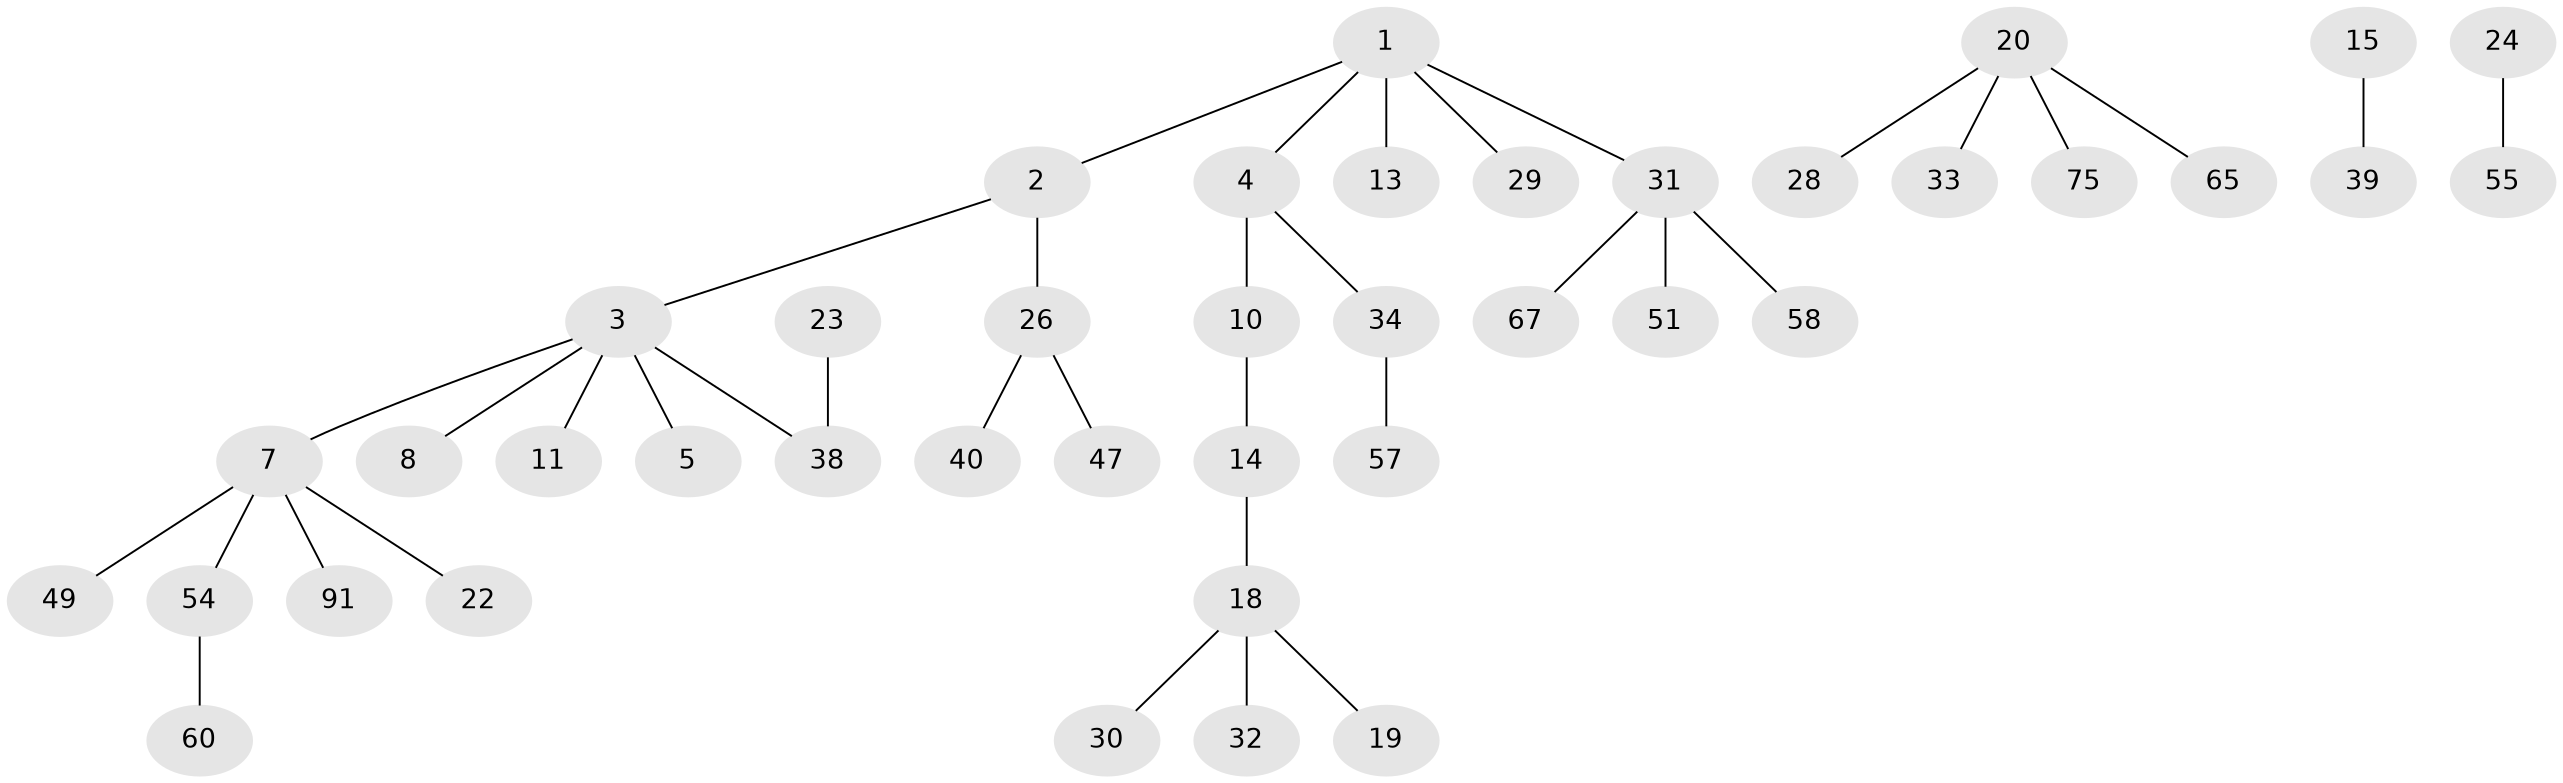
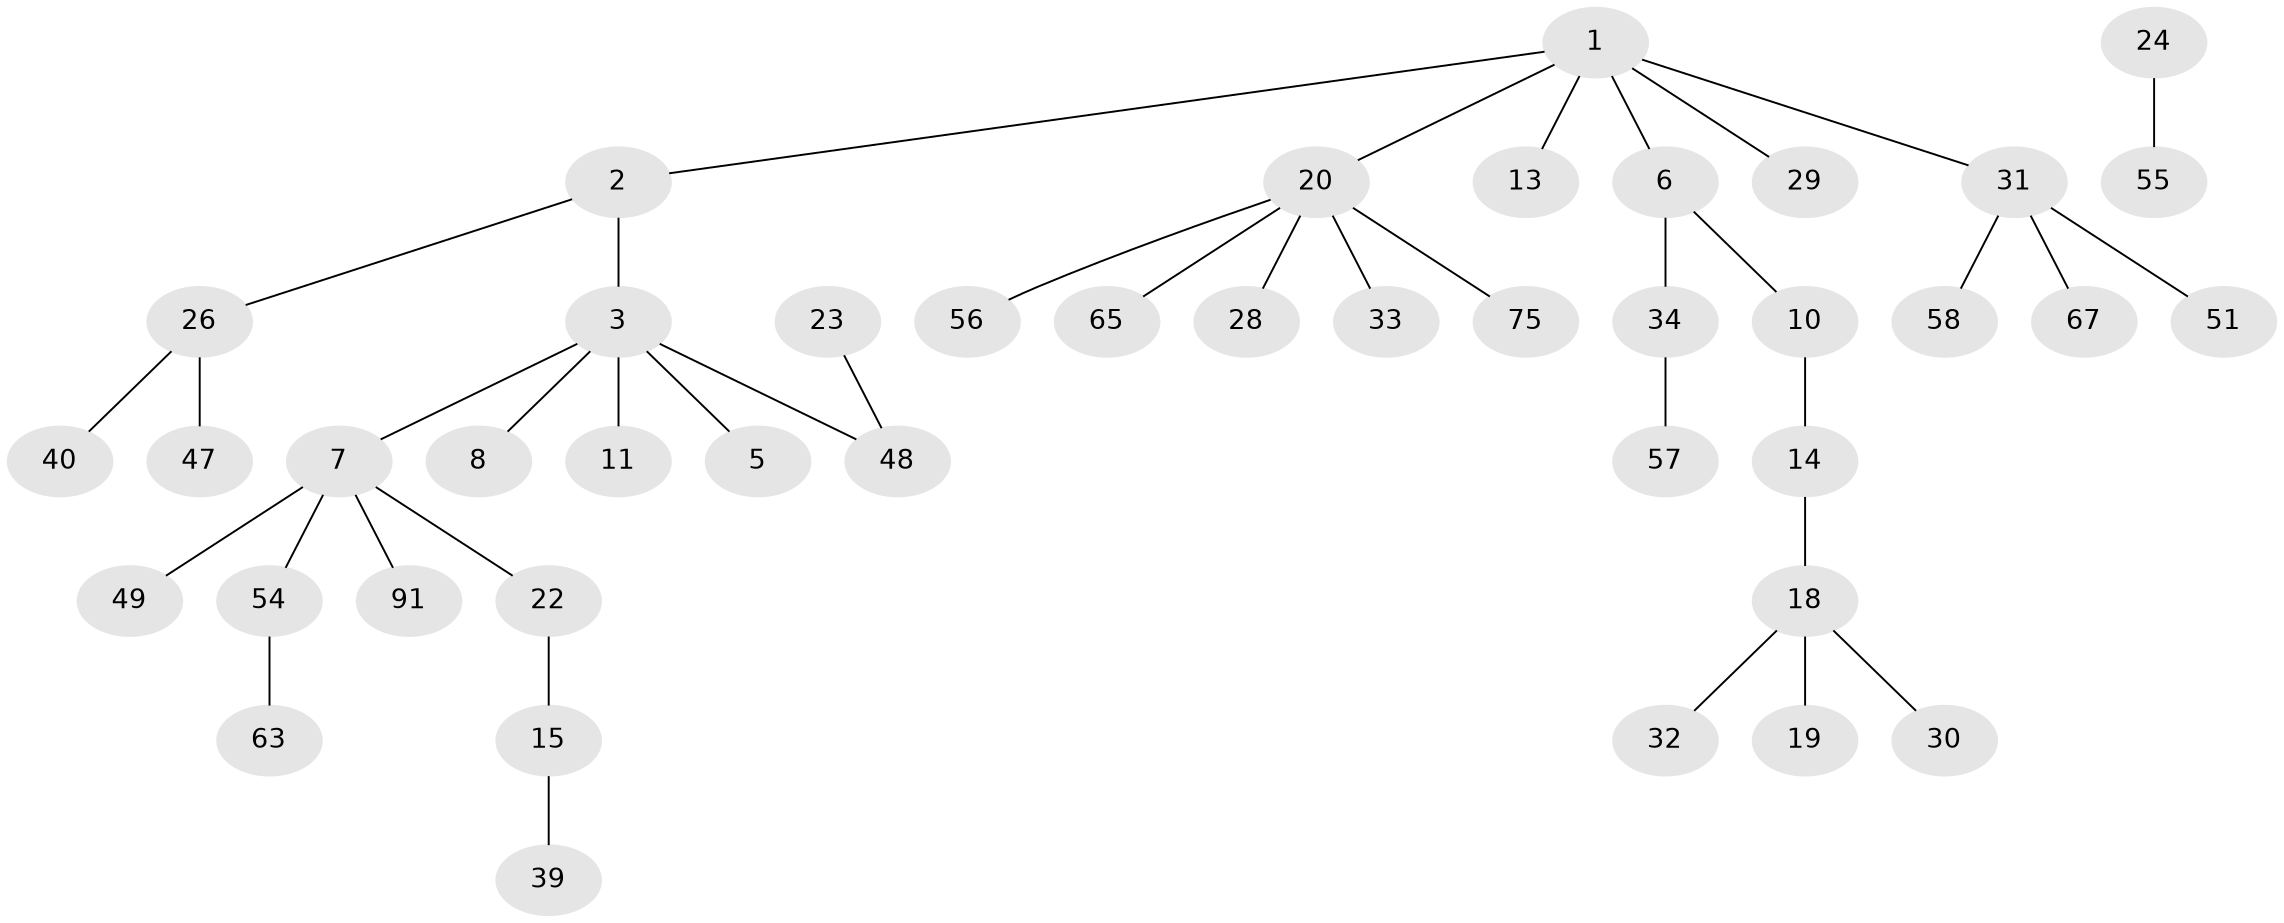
edge "1" -- "20": added
node "4": label "4" -> "6"
node "56": added
node "38": label "38" -> "48"
edge "22" -- "15": added
node "60": label "60" -> "63"
